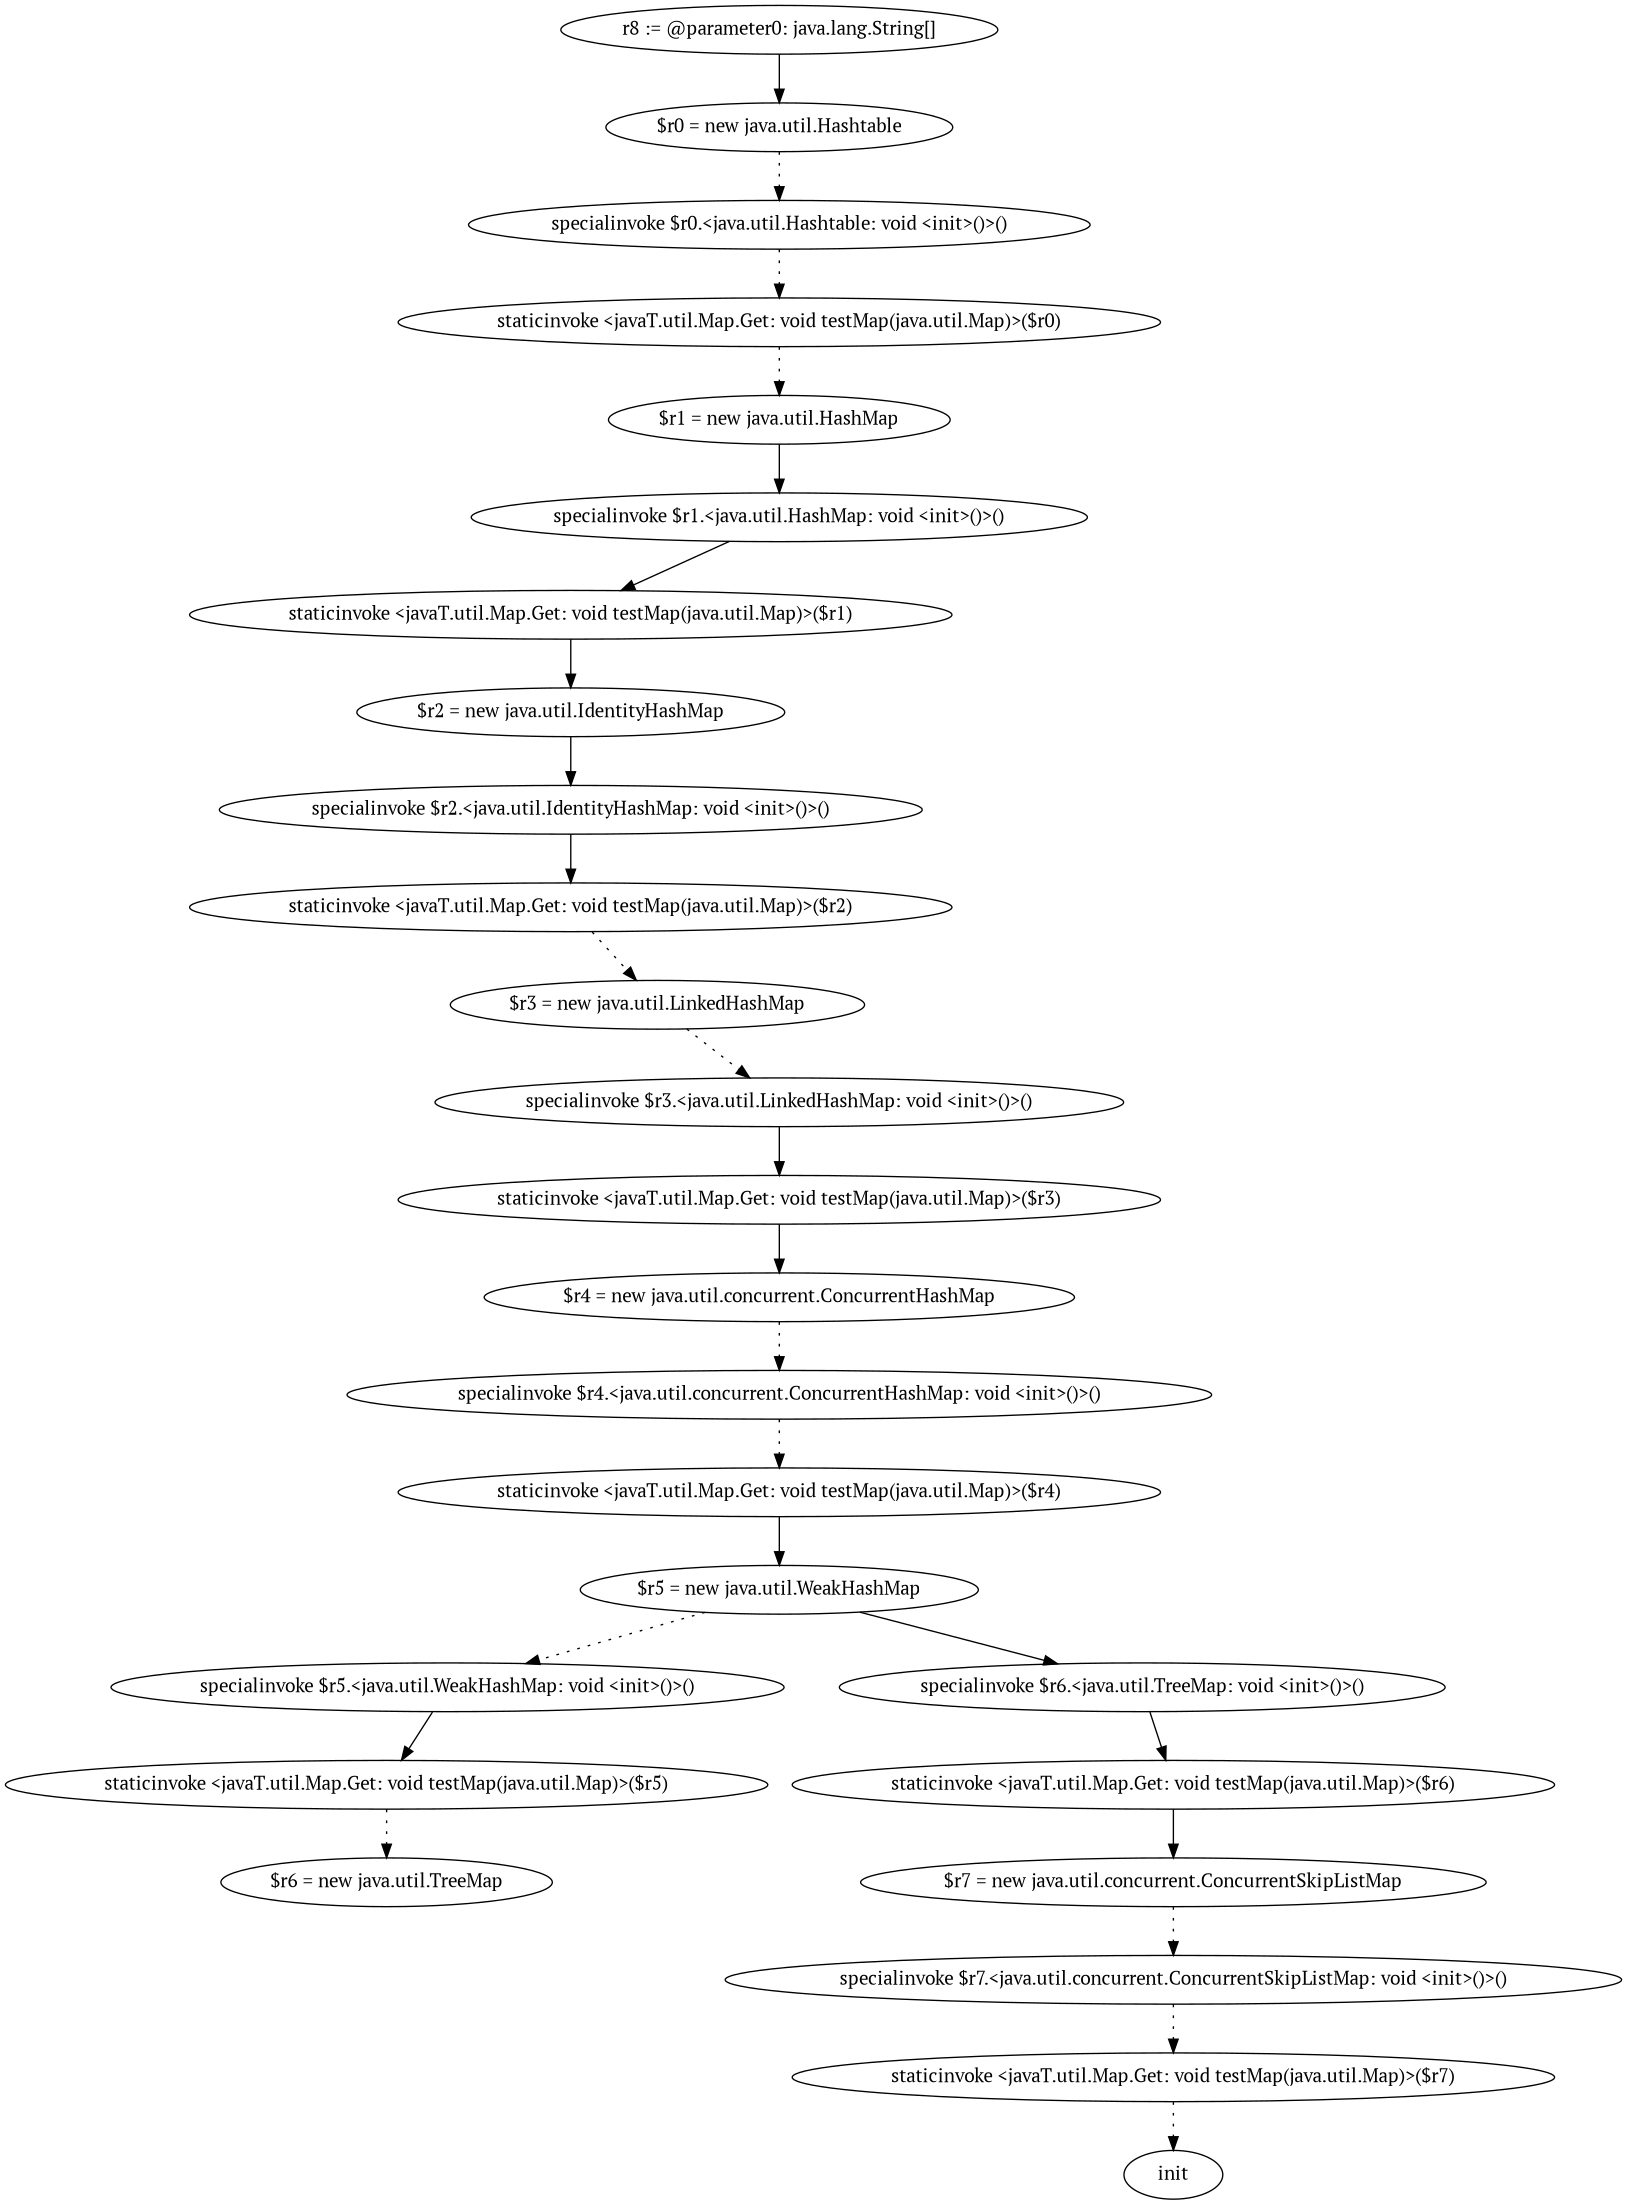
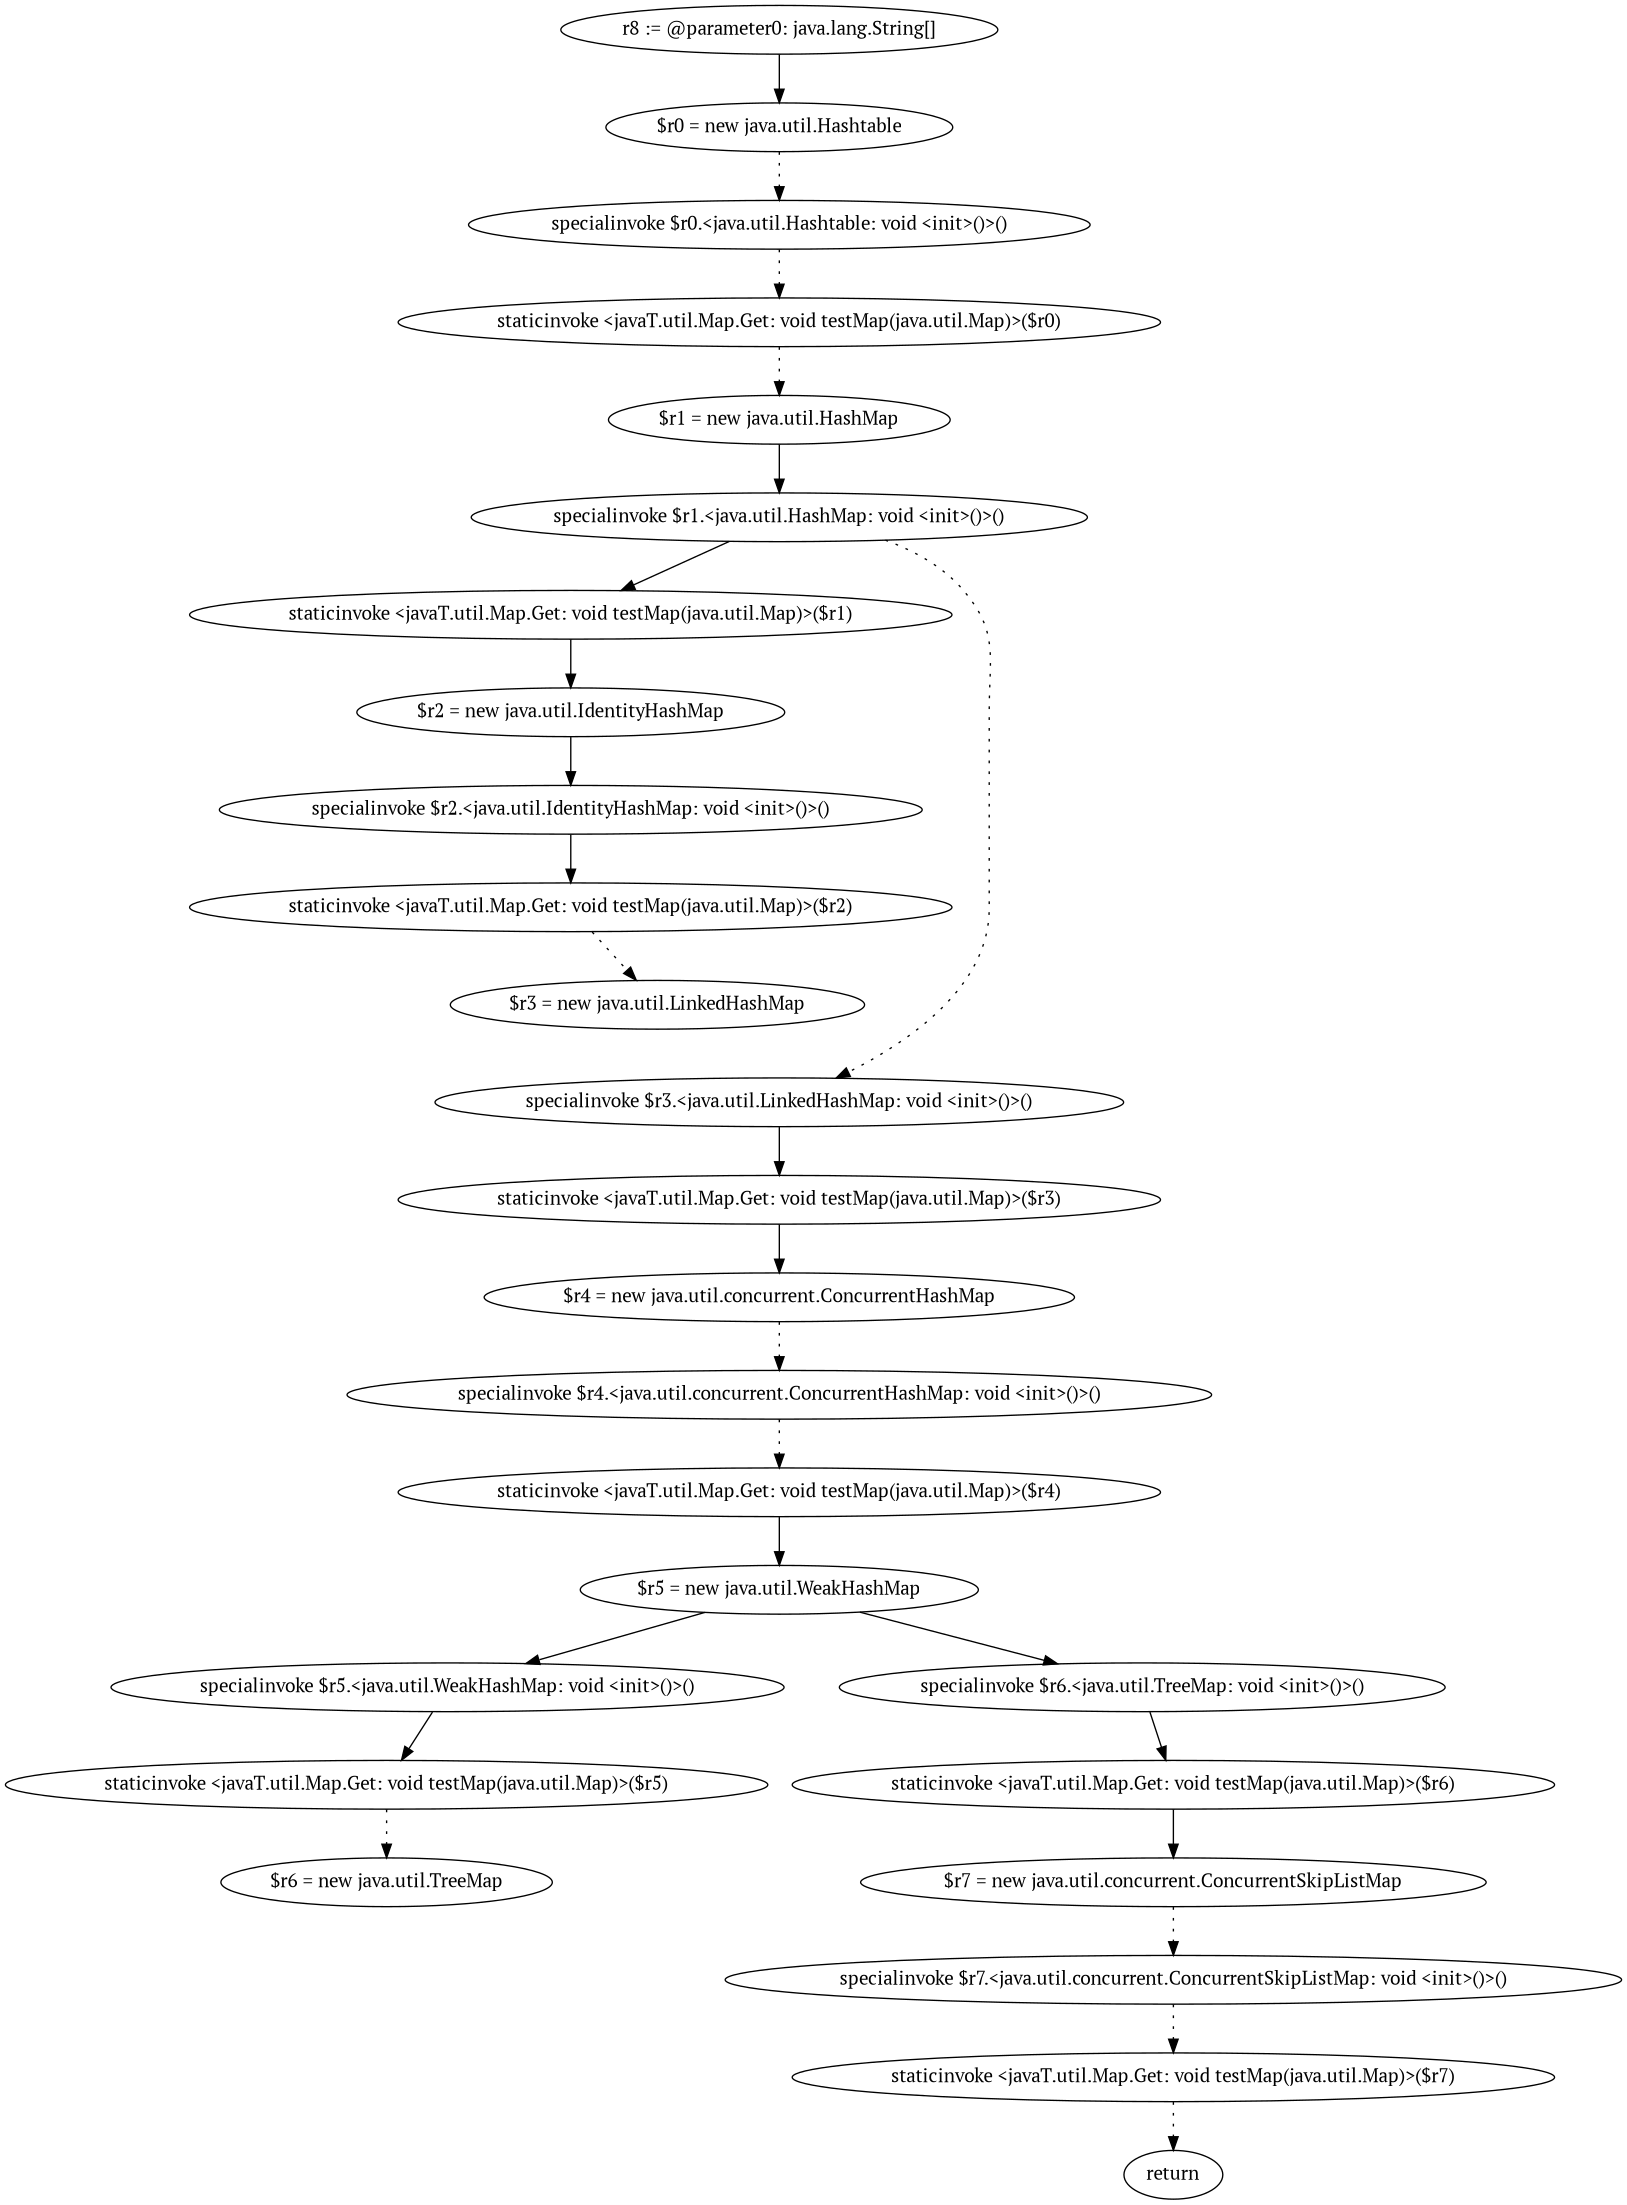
edge "$r3 = new java.util.LinkedHashMap" -> "specialinvoke $r3.<java.util.LinkedHashMap: void <init>()>()": now "specialinvoke $r1.<java.util.HashMap: void <init>()>()" -> "specialinvoke $r3.<java.util.LinkedHashMap: void <init>()>()"
edge "$r5 = new java.util.WeakHashMap" -> "specialinvoke $r5.<java.util.WeakHashMap: void <init>()>()": style dotted -> solid
node "init": label "init" -> "return"
